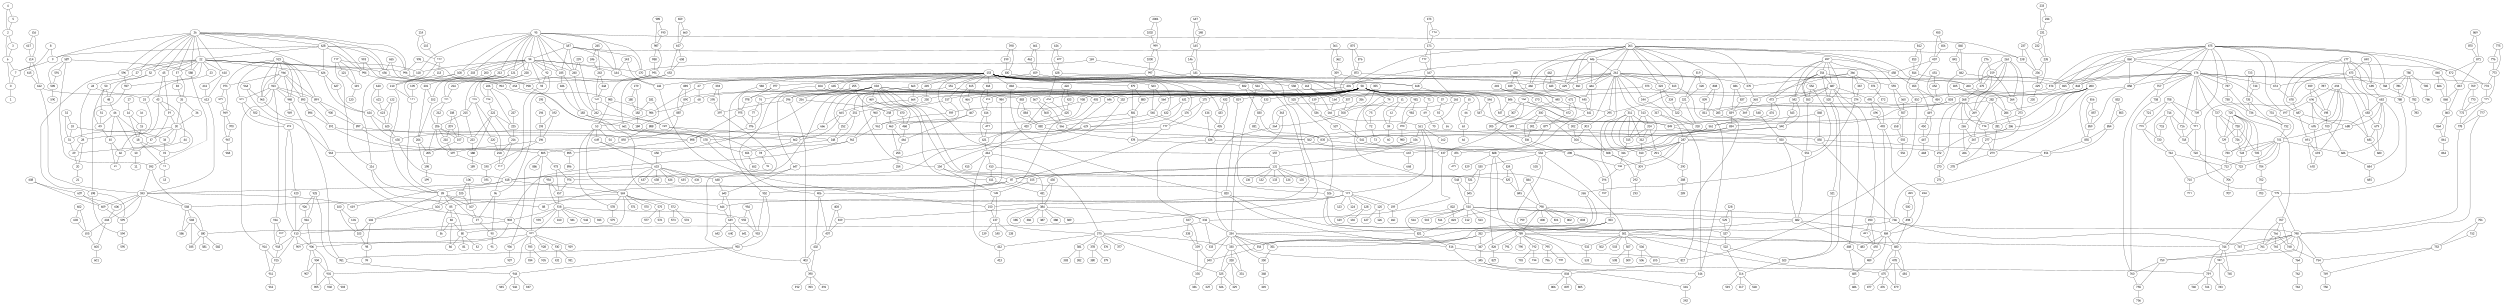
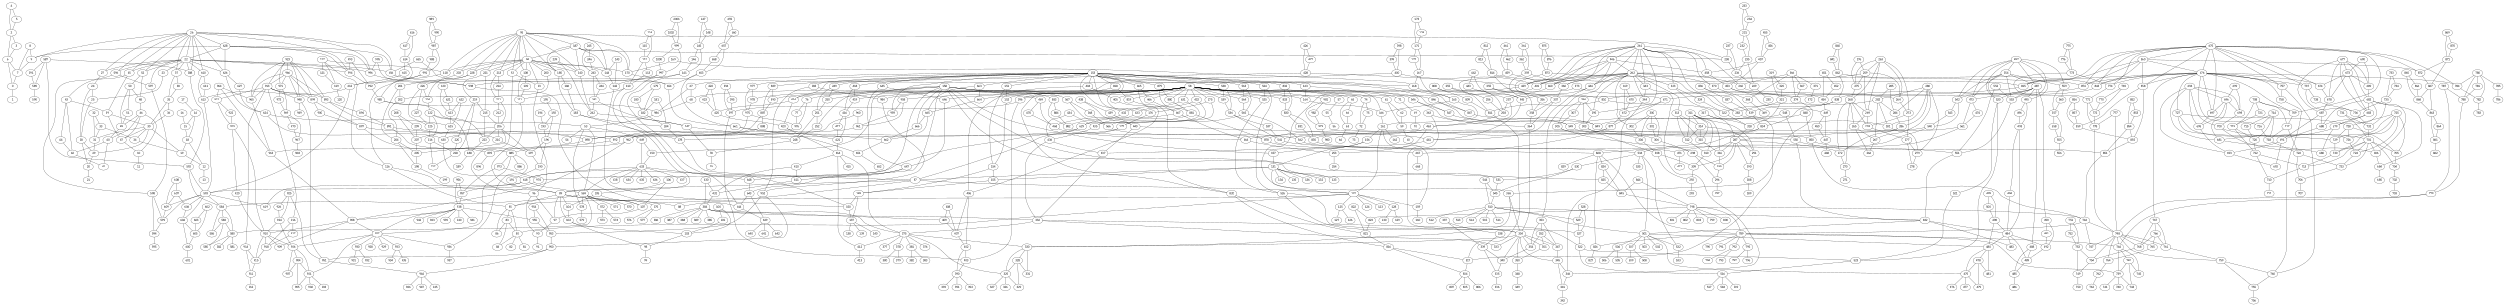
edge "923" -- "921": now "964" -- "921"
